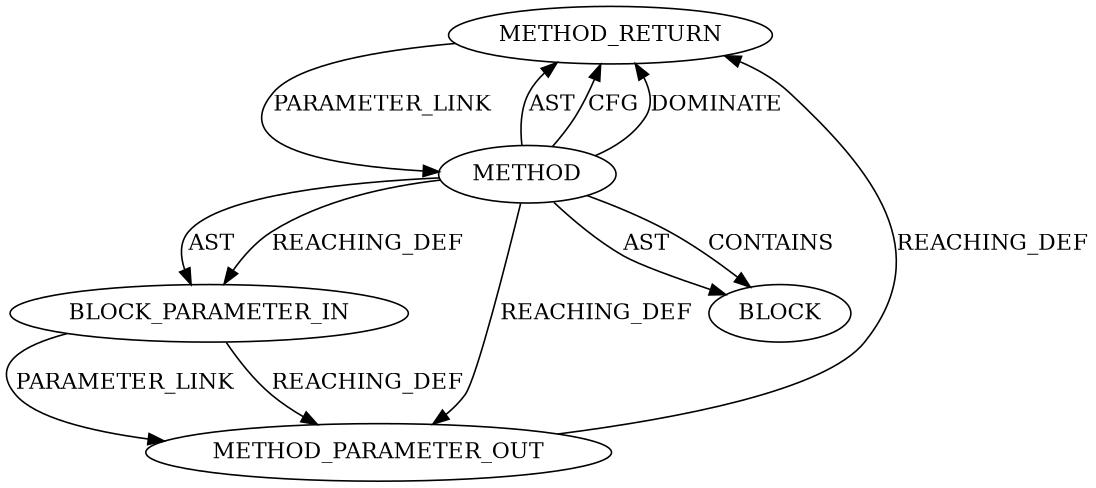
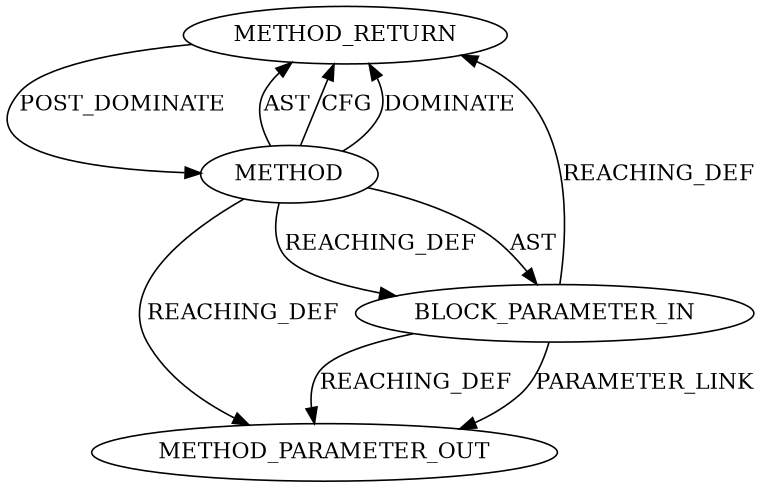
edge "METHOD_RETURN" -> "METHOD": label "PARAMETER_LINK" -> "POST_DOMINATE"
node "BLOCK": removed
edge "METHOD_PARAMETER_OUT" -> "METHOD_RETURN": now "BLOCK_PARAMETER_IN" -> "METHOD_RETURN"
